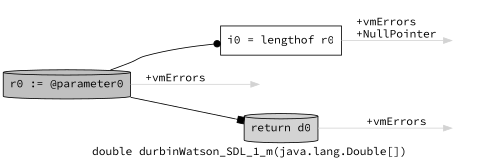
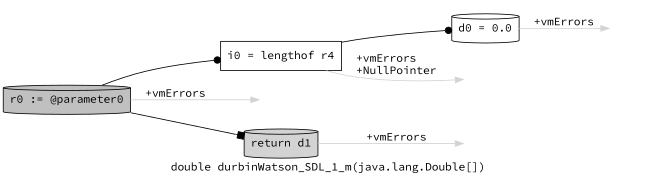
node "d0 = 0.0": added
node "i0 = lengthof r0": label "i0 = lengthof r0" -> "i0 = lengthof r4"
node "return d0": label "return d0" -> "return d1"
